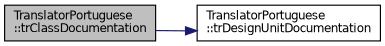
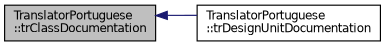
edge "TranslatorPortuguese ::trClassDocumentation" -> "TranslatorPortuguese ::trDesignUnitDocumentation": reversed
